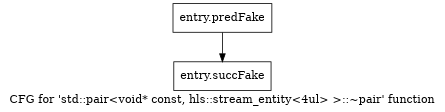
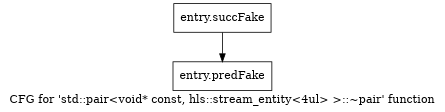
edge "entry.predFake" -> "entry.succFake": reversed
